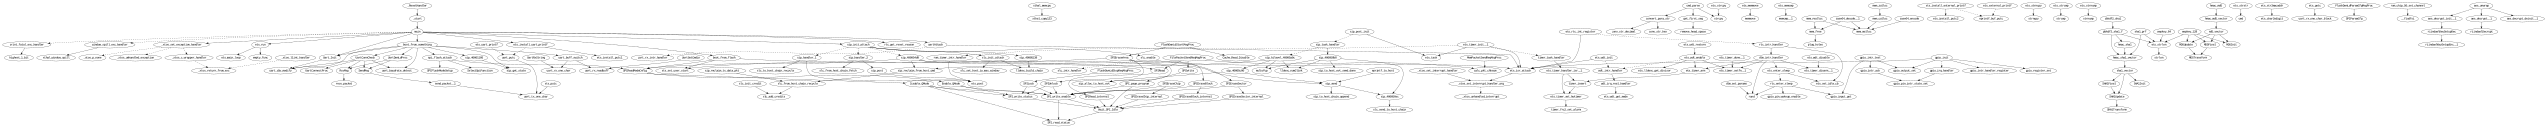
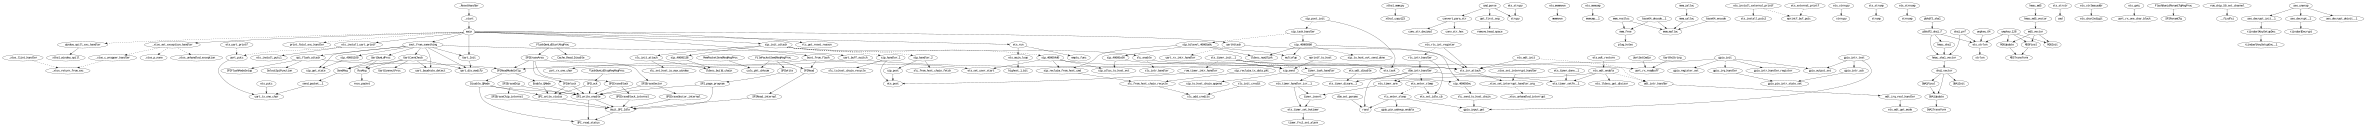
edge "print_fatal_exc_handler" -> "highest_1_bit": now "ets_main_loop" -> "highest_1_bit"
edge "UartRxString" -> "uart_rx_one_char": now "UartRxString" -> "uart_rx_readbuff"
edge "slc_send_to_host_chain" -> "gpio_input_get": added
